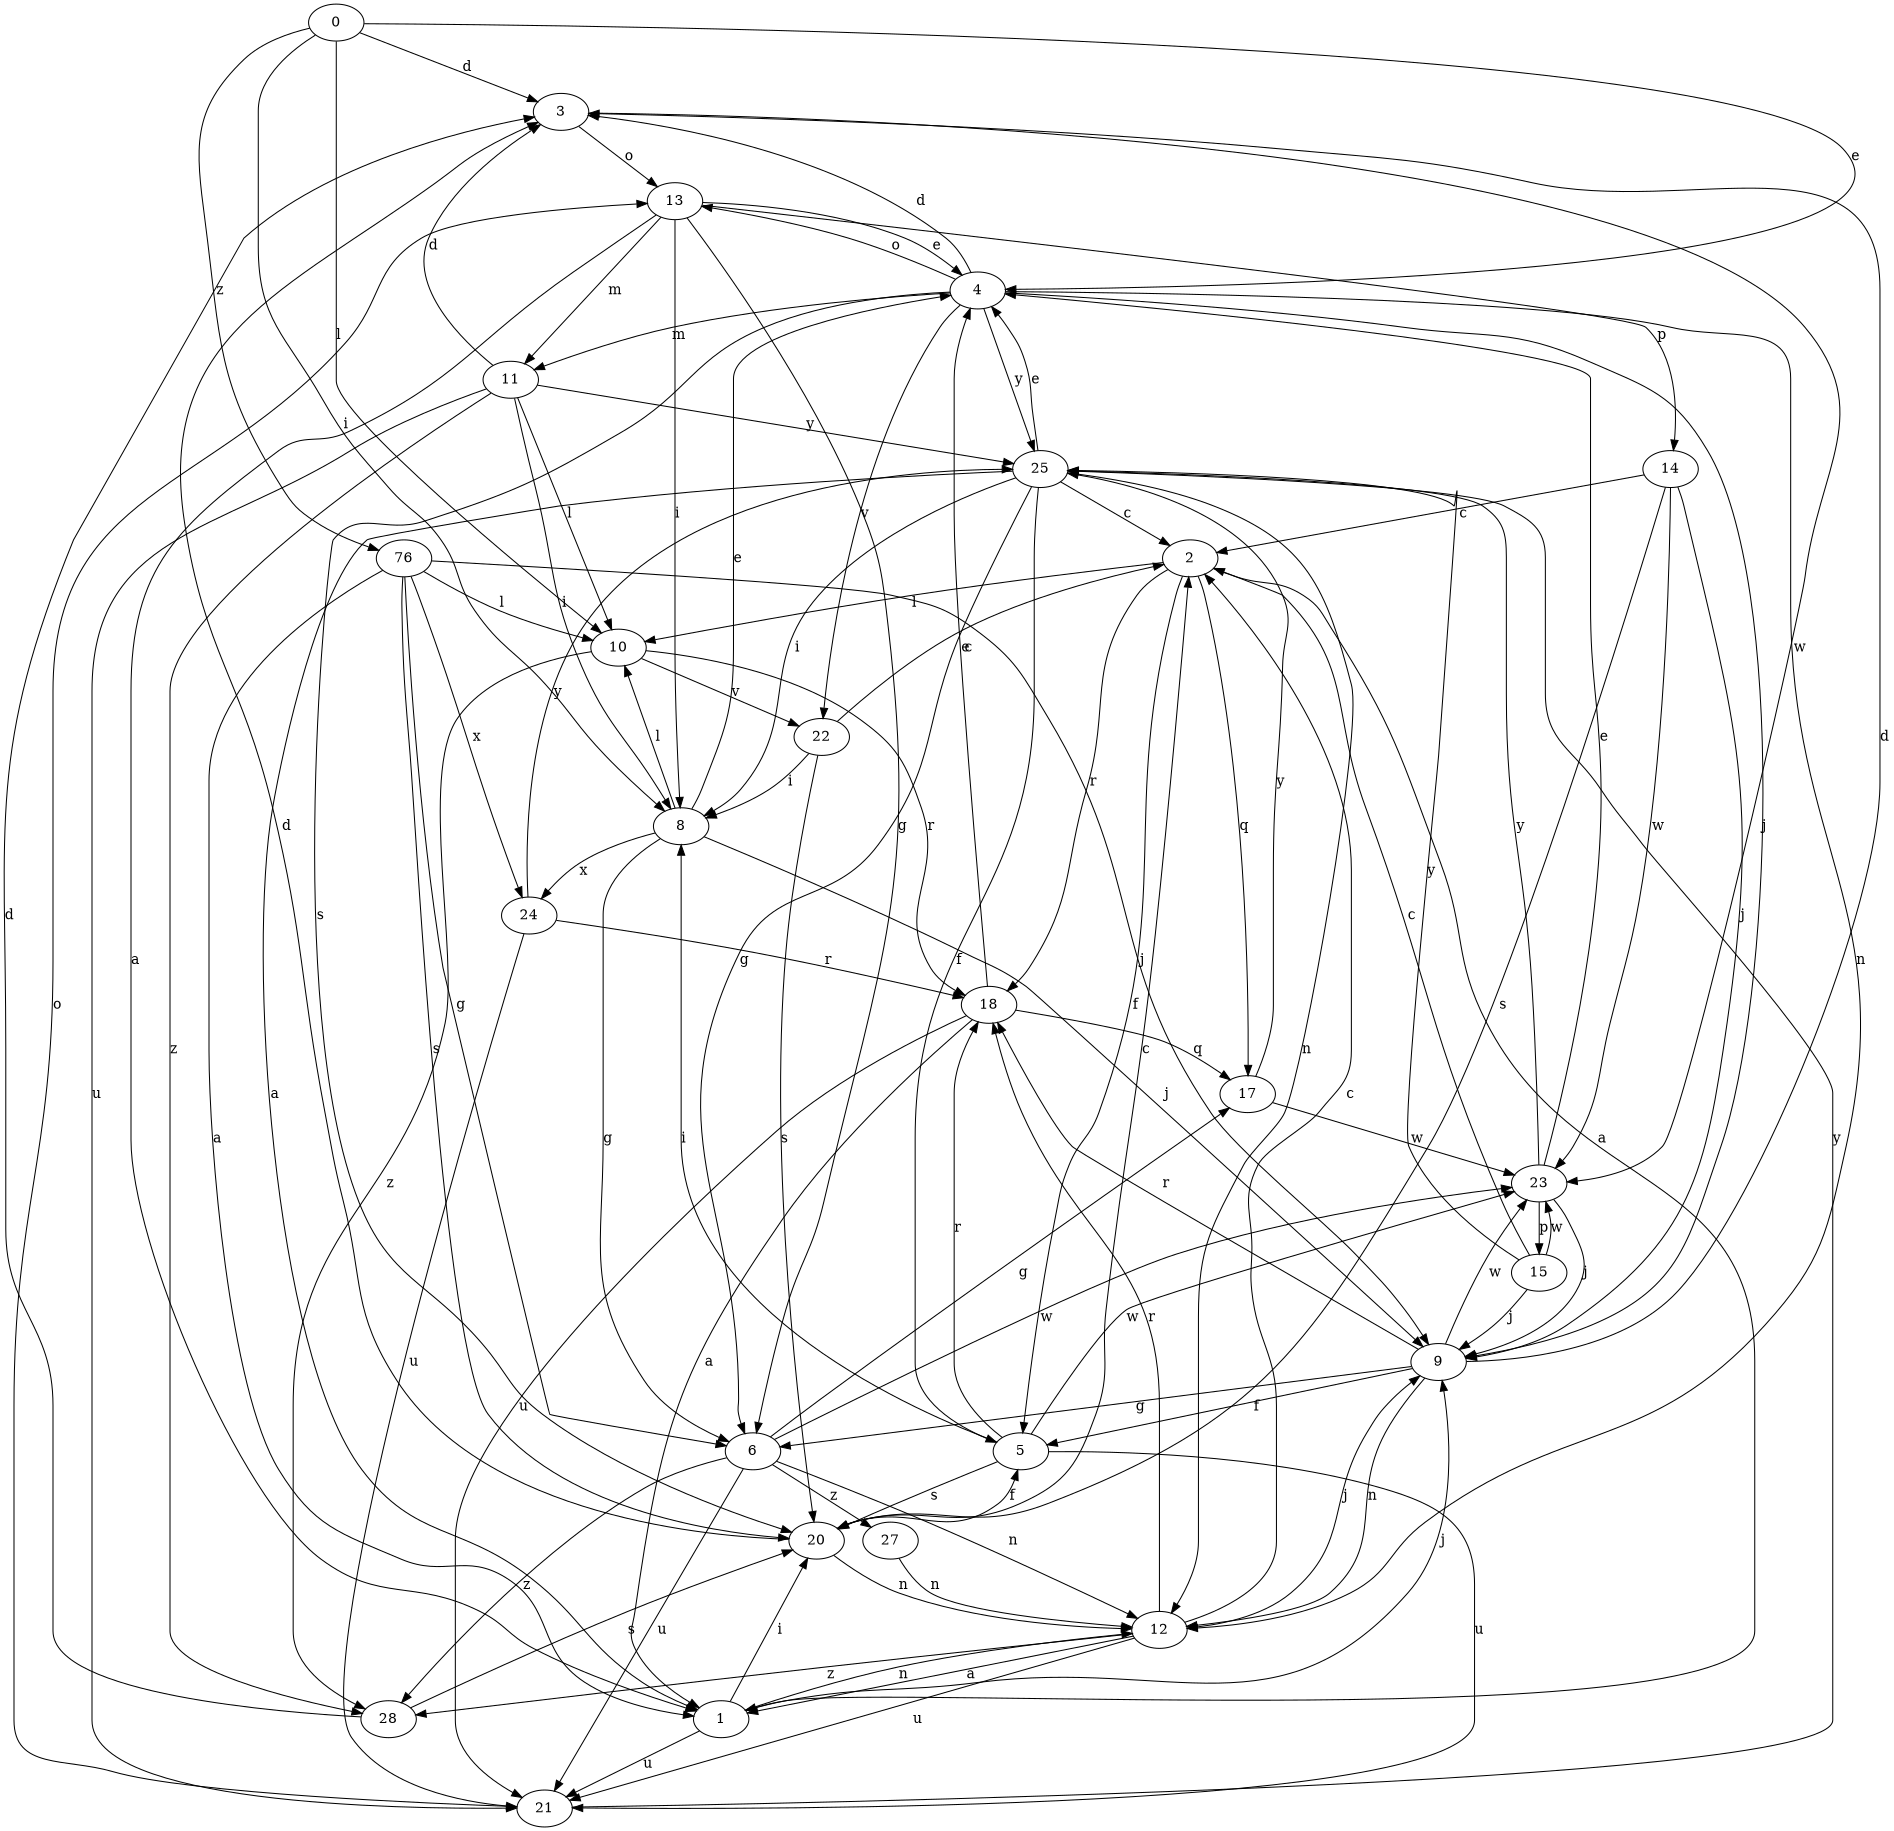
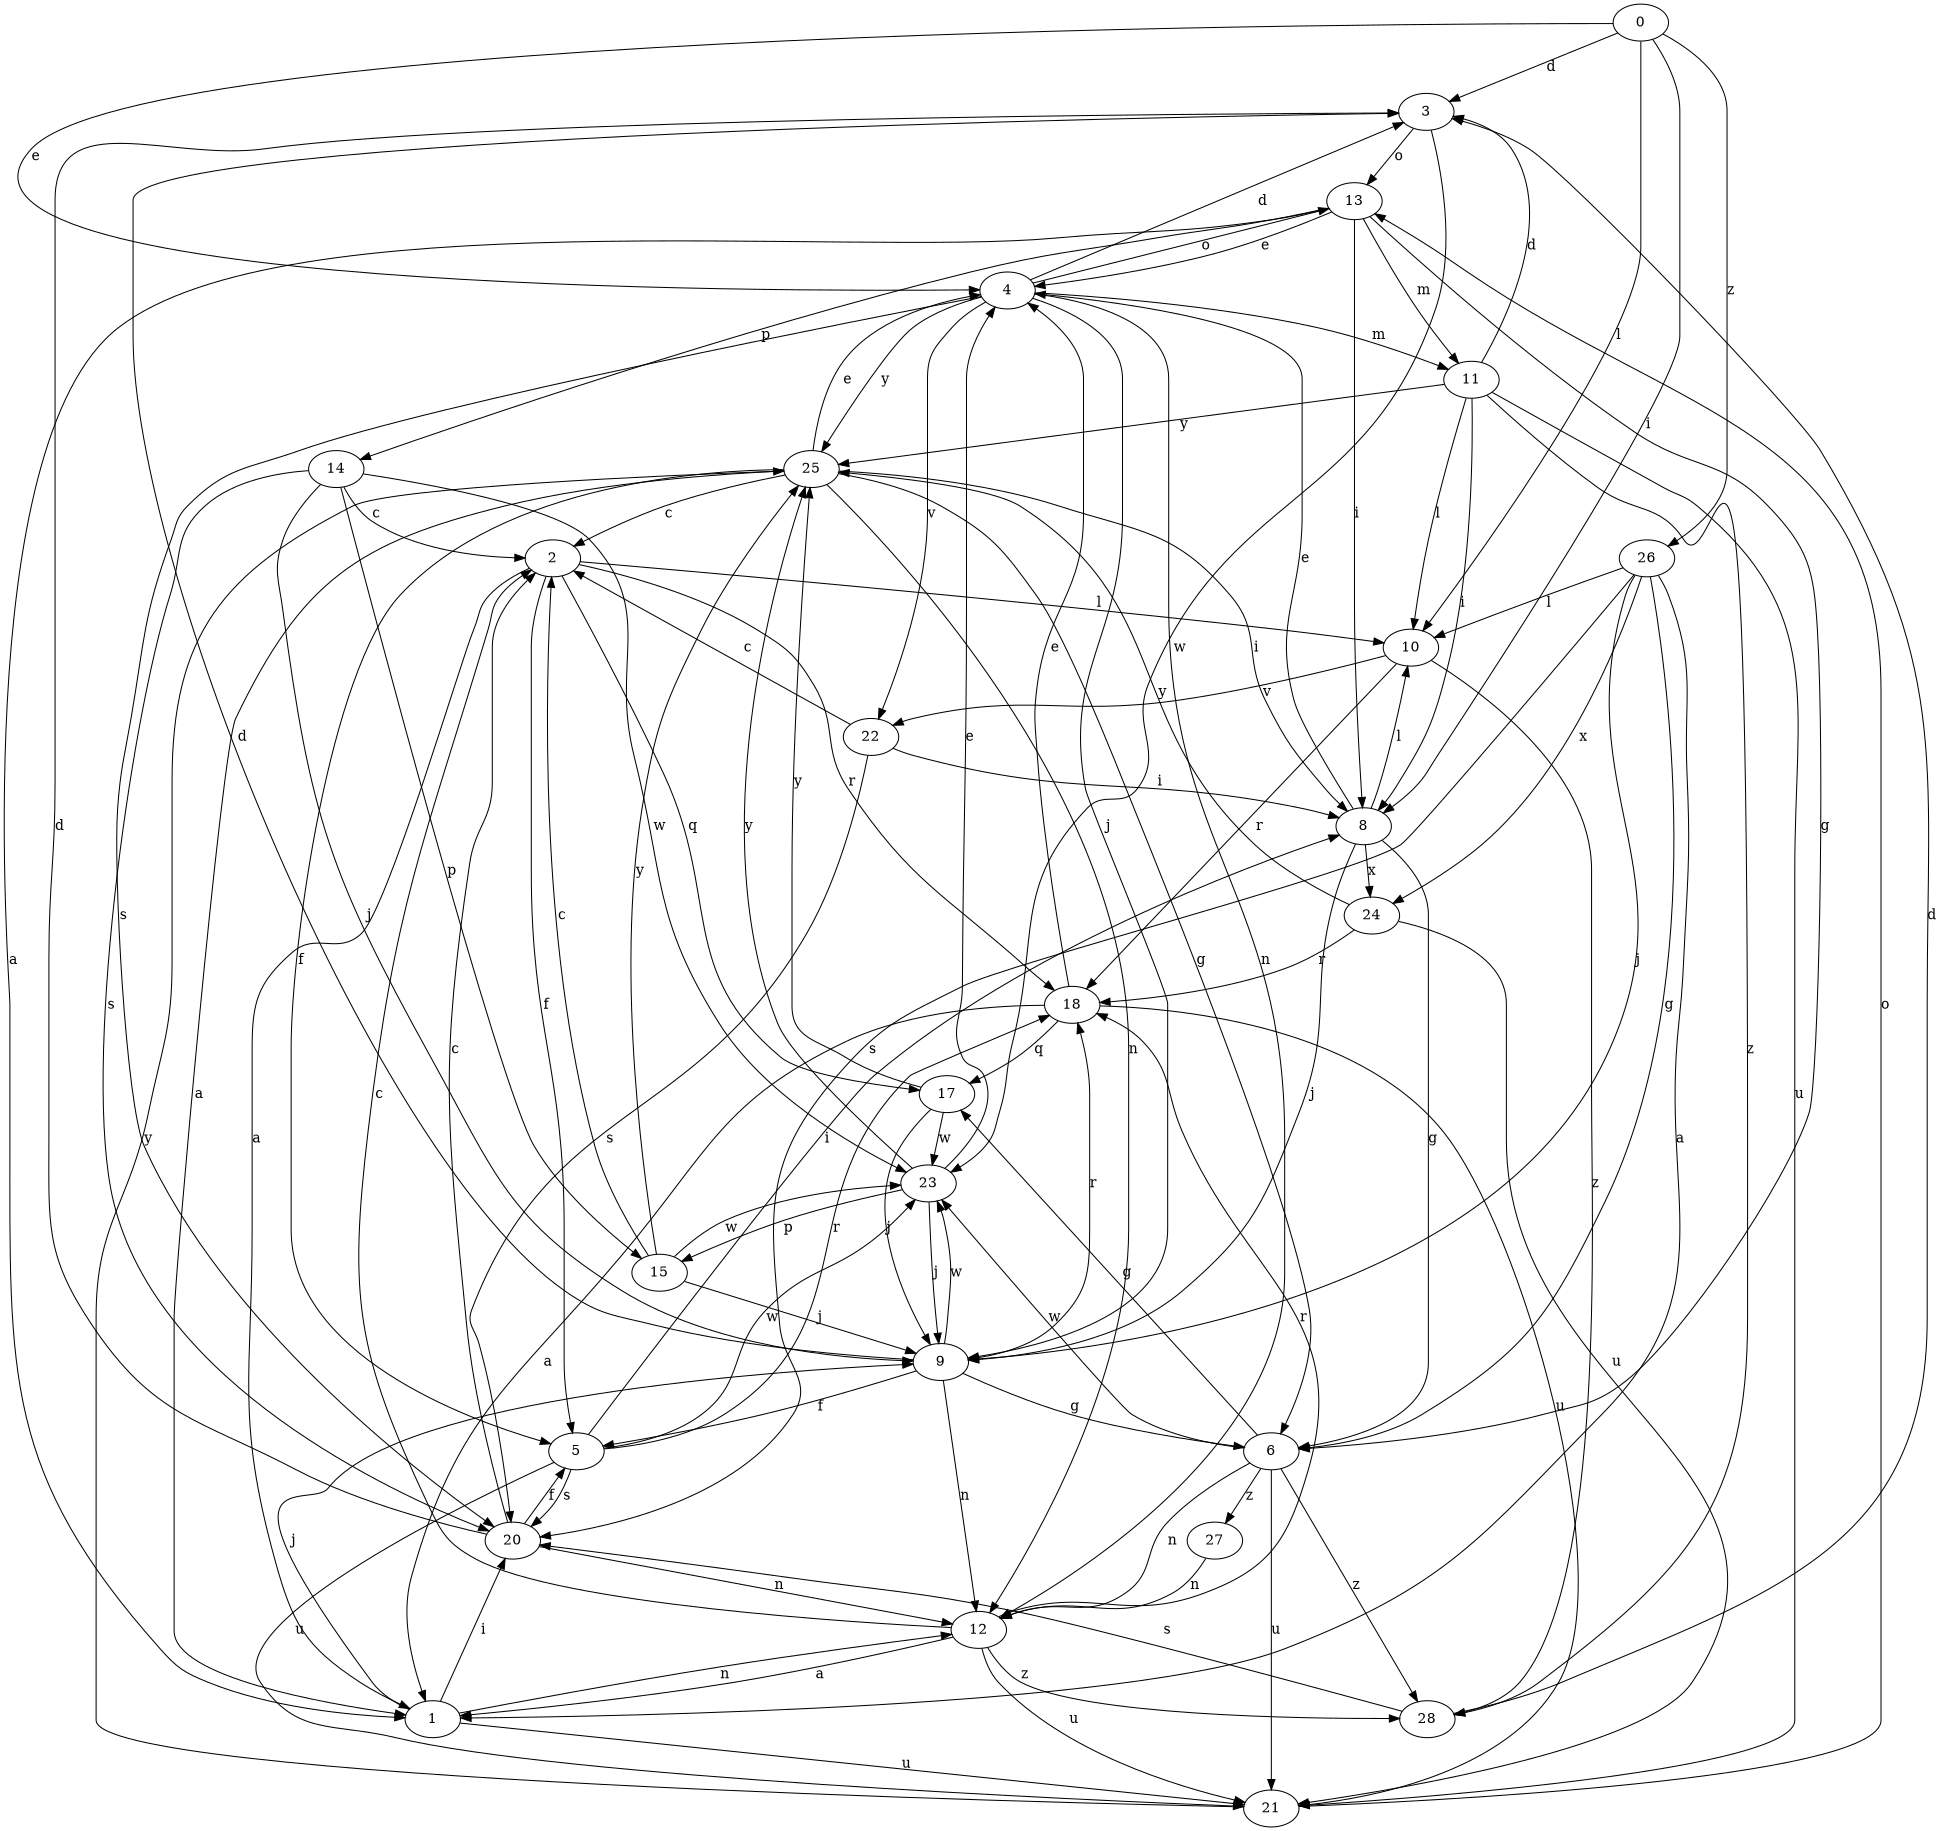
node "76": label "76" -> "26"
edge "14" -> "15": added, label "p"
edge "12" -> "9": now "17" -> "9"
